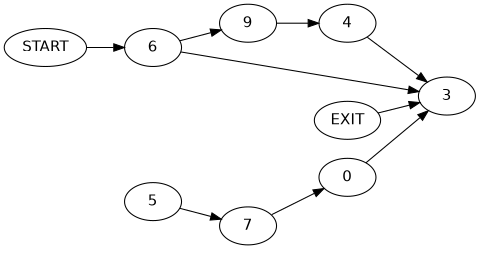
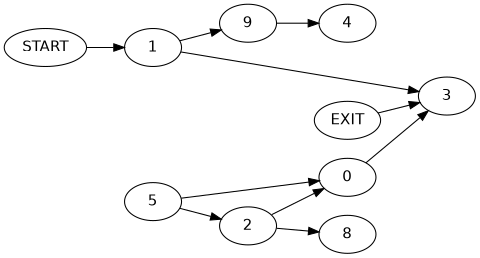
node "6": label "6" -> "1"
edge "4" -> "3": removed
edge "5" -> "0": added
node "7": label "7" -> "2"
node "8": added
